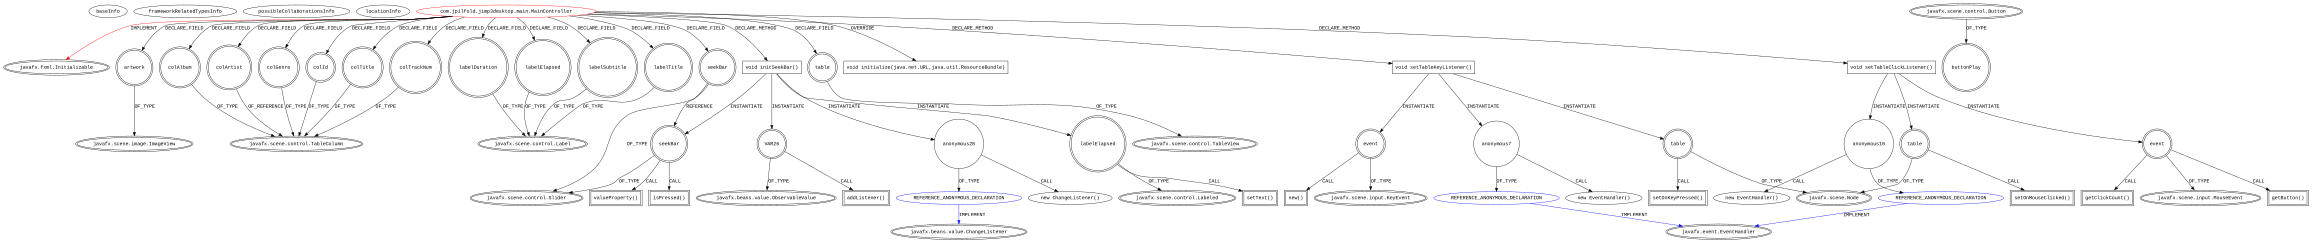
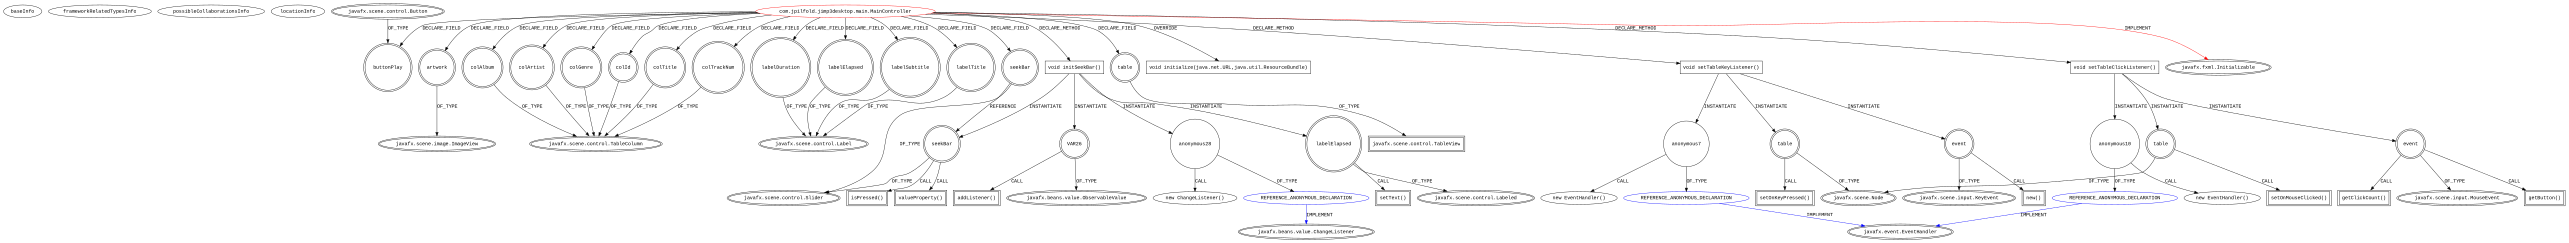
edge "com.jpilfold.jimp3desktop.main.MainController" -> "buttonPlay": added, label "DECLARE_FIELD"
edge "colArtist" -> "javafx.scene.control.TableColumn": label "OF_REFERENCE" -> "OF_TYPE"
node "javafx.scene.control.TableView": shape ellipse -> box
